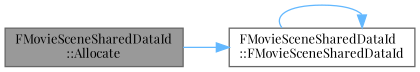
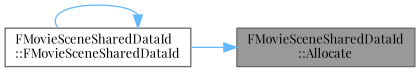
edge "FMovieSceneSharedDataId ::Allocate" -> "FMovieSceneSharedDataId ::FMovieSceneSharedDataId": reversed
